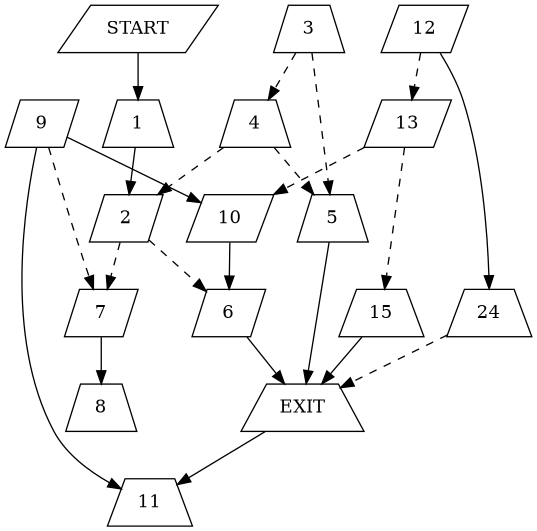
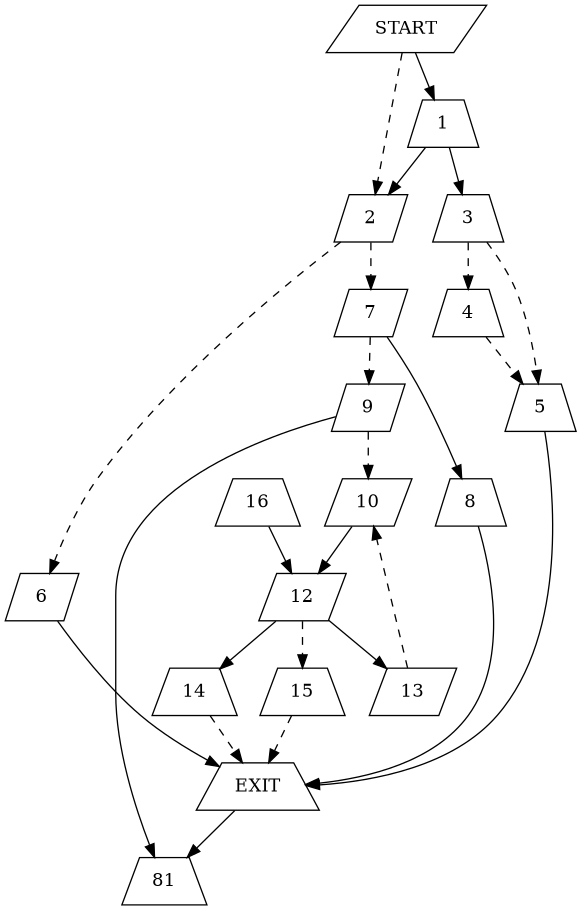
edge "12" -> "13": style dashed -> solid
edge "9" -> "10": style solid -> dashed
edge "1" -> "3": added
edge "4" -> "2": now "START" -> "2"
edge "9" -> "7": reversed
edge "13" -> "15": now "12" -> "15"
edge "10" -> "6": now "10" -> "12"
node "24": label "24" -> "14"
edge "15" -> "EXIT": style solid -> dashed
node "11": label "11" -> "81"
node "16": added
edge "8" -> "EXIT": added
